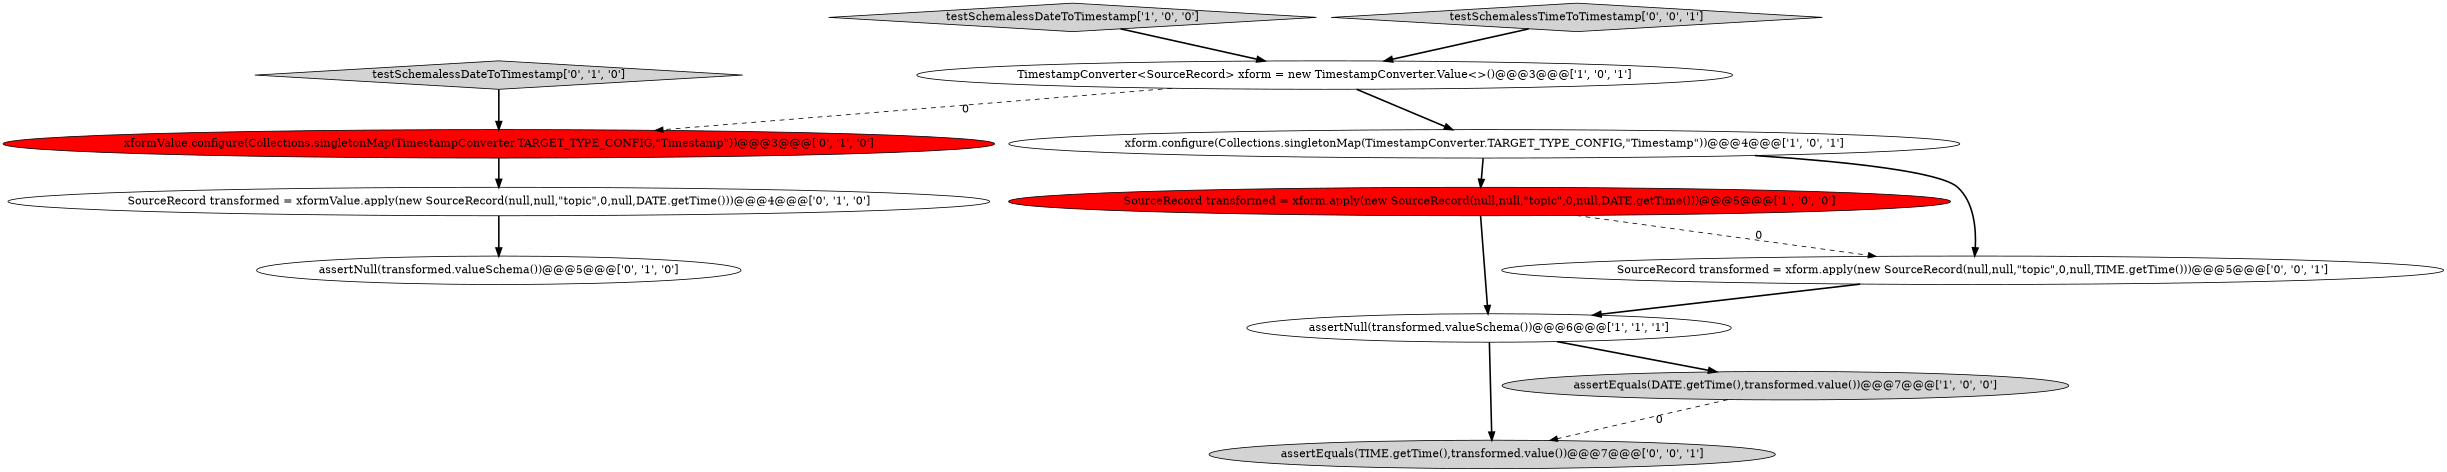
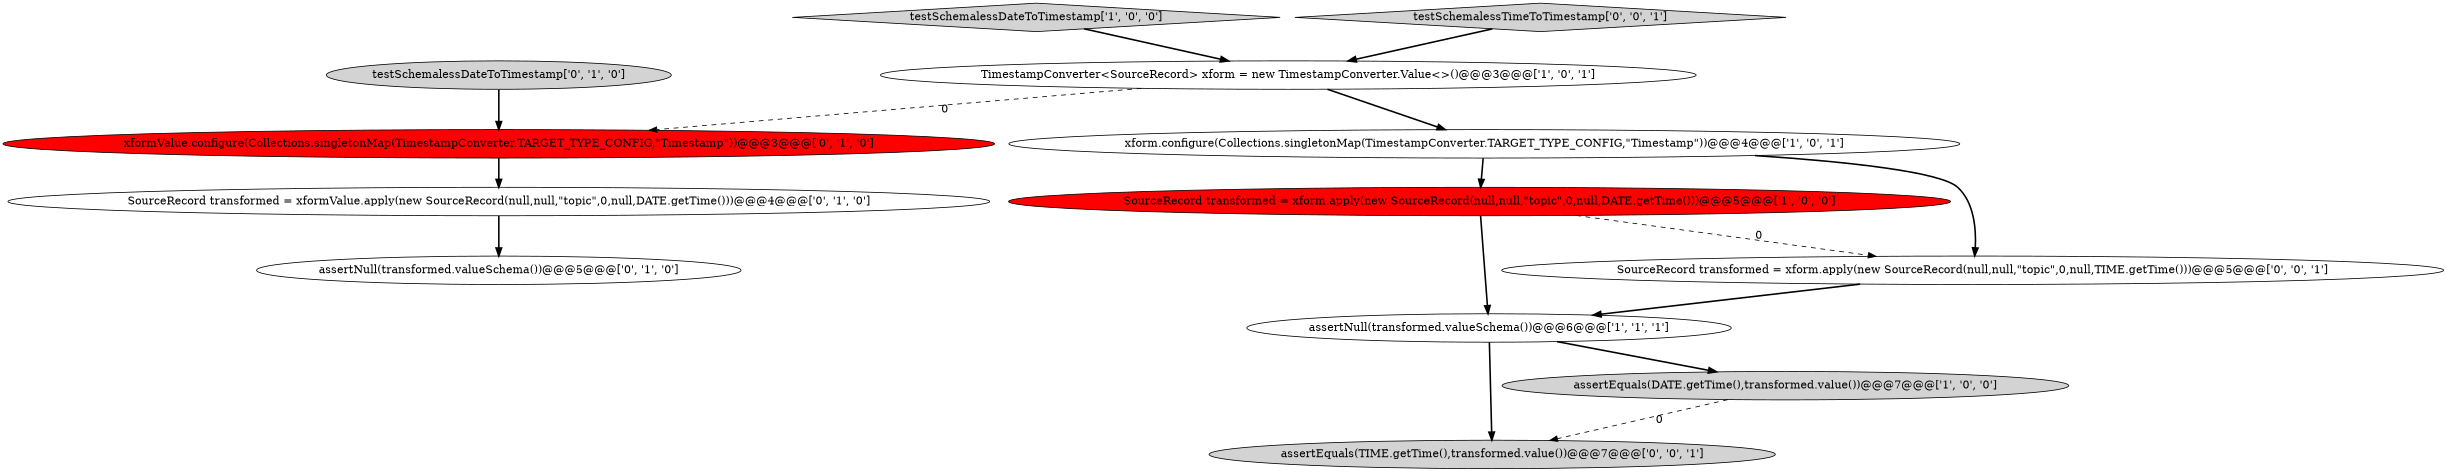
node "testSchemalessDateToTimestamp['0', '1', '0']": shape diamond -> ellipse
